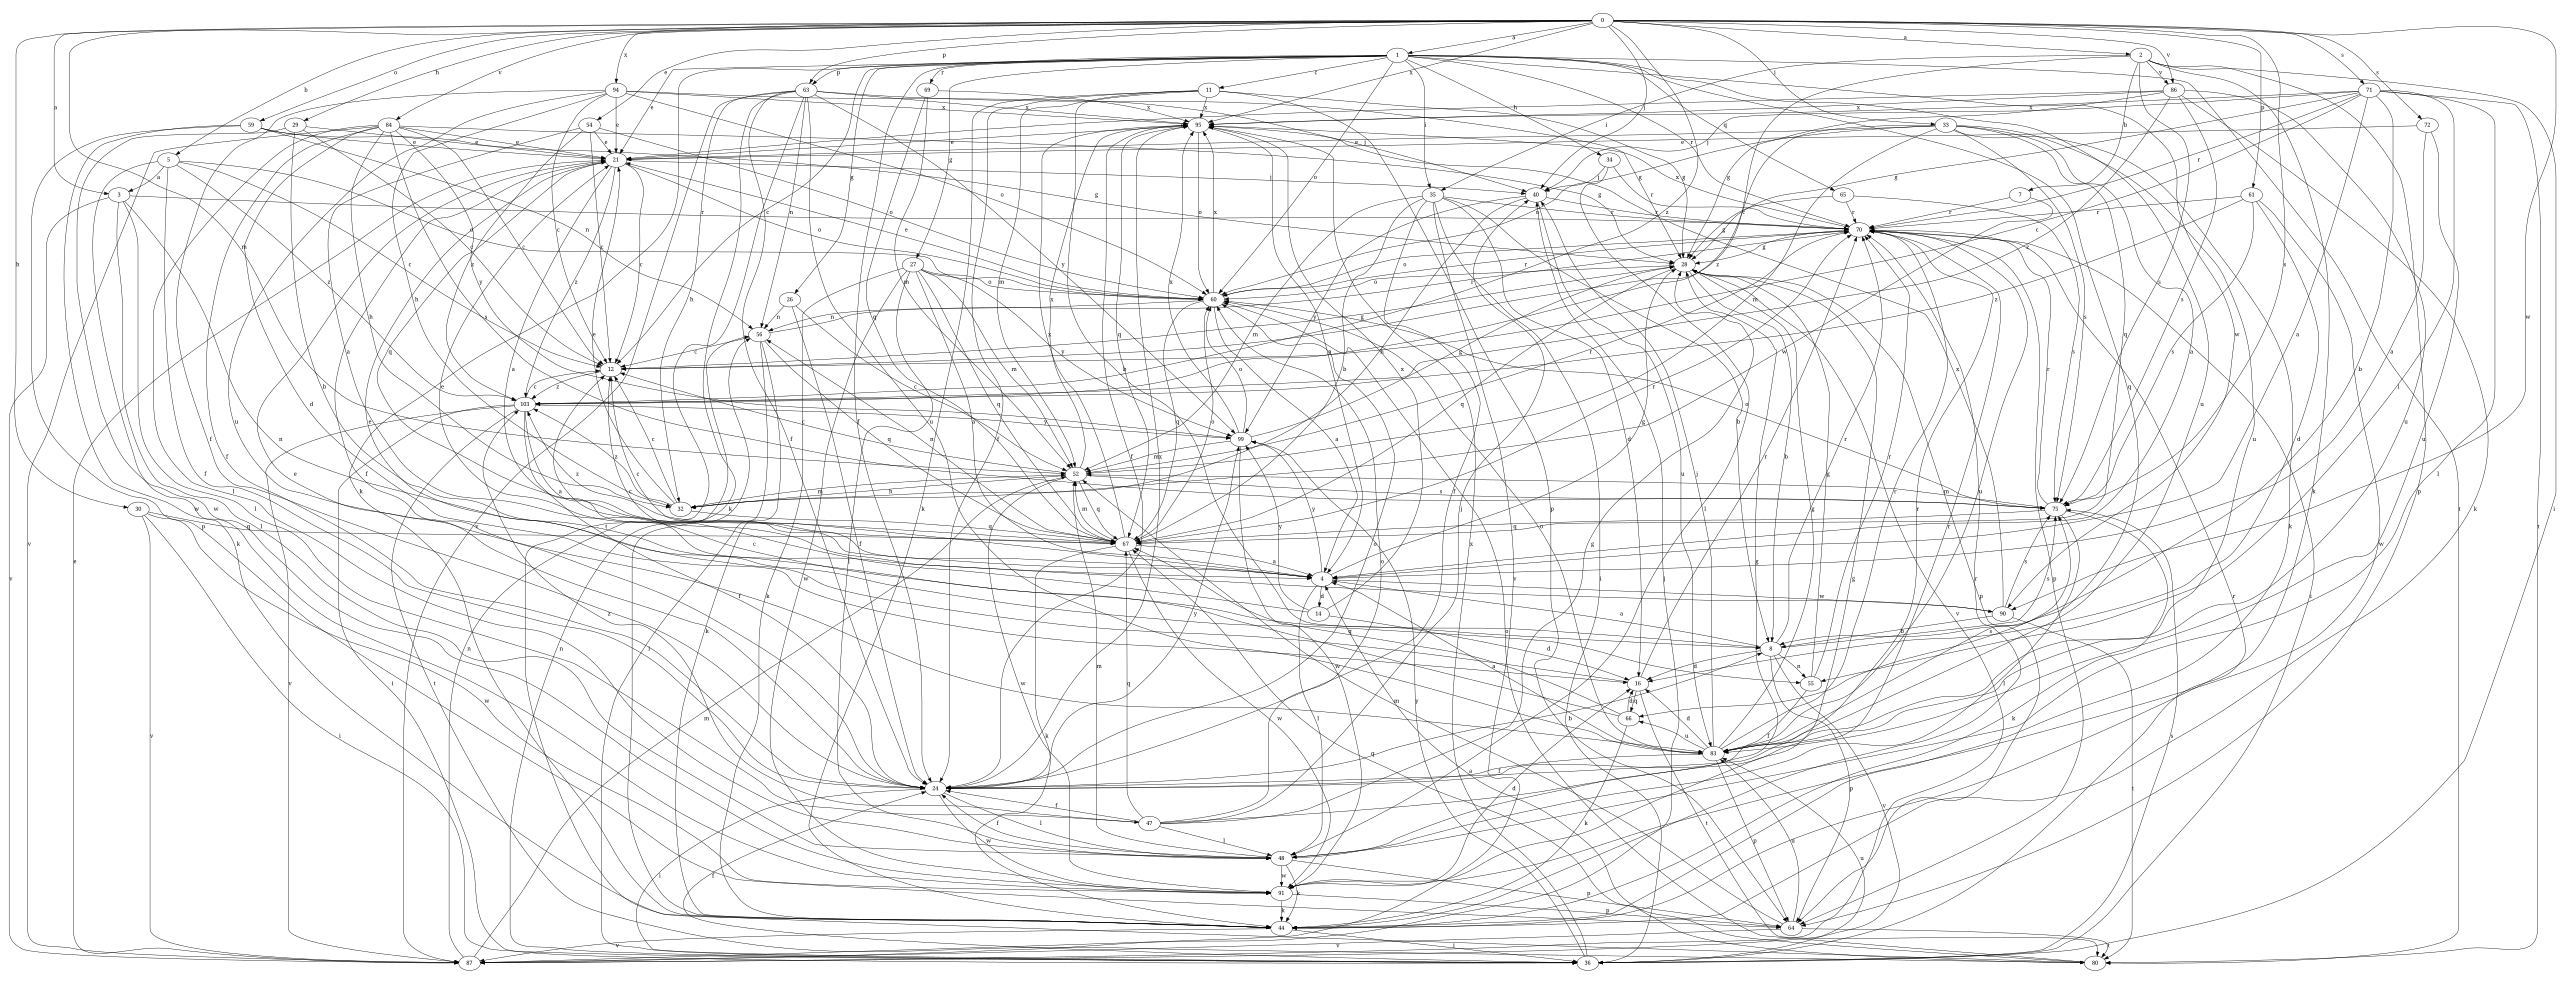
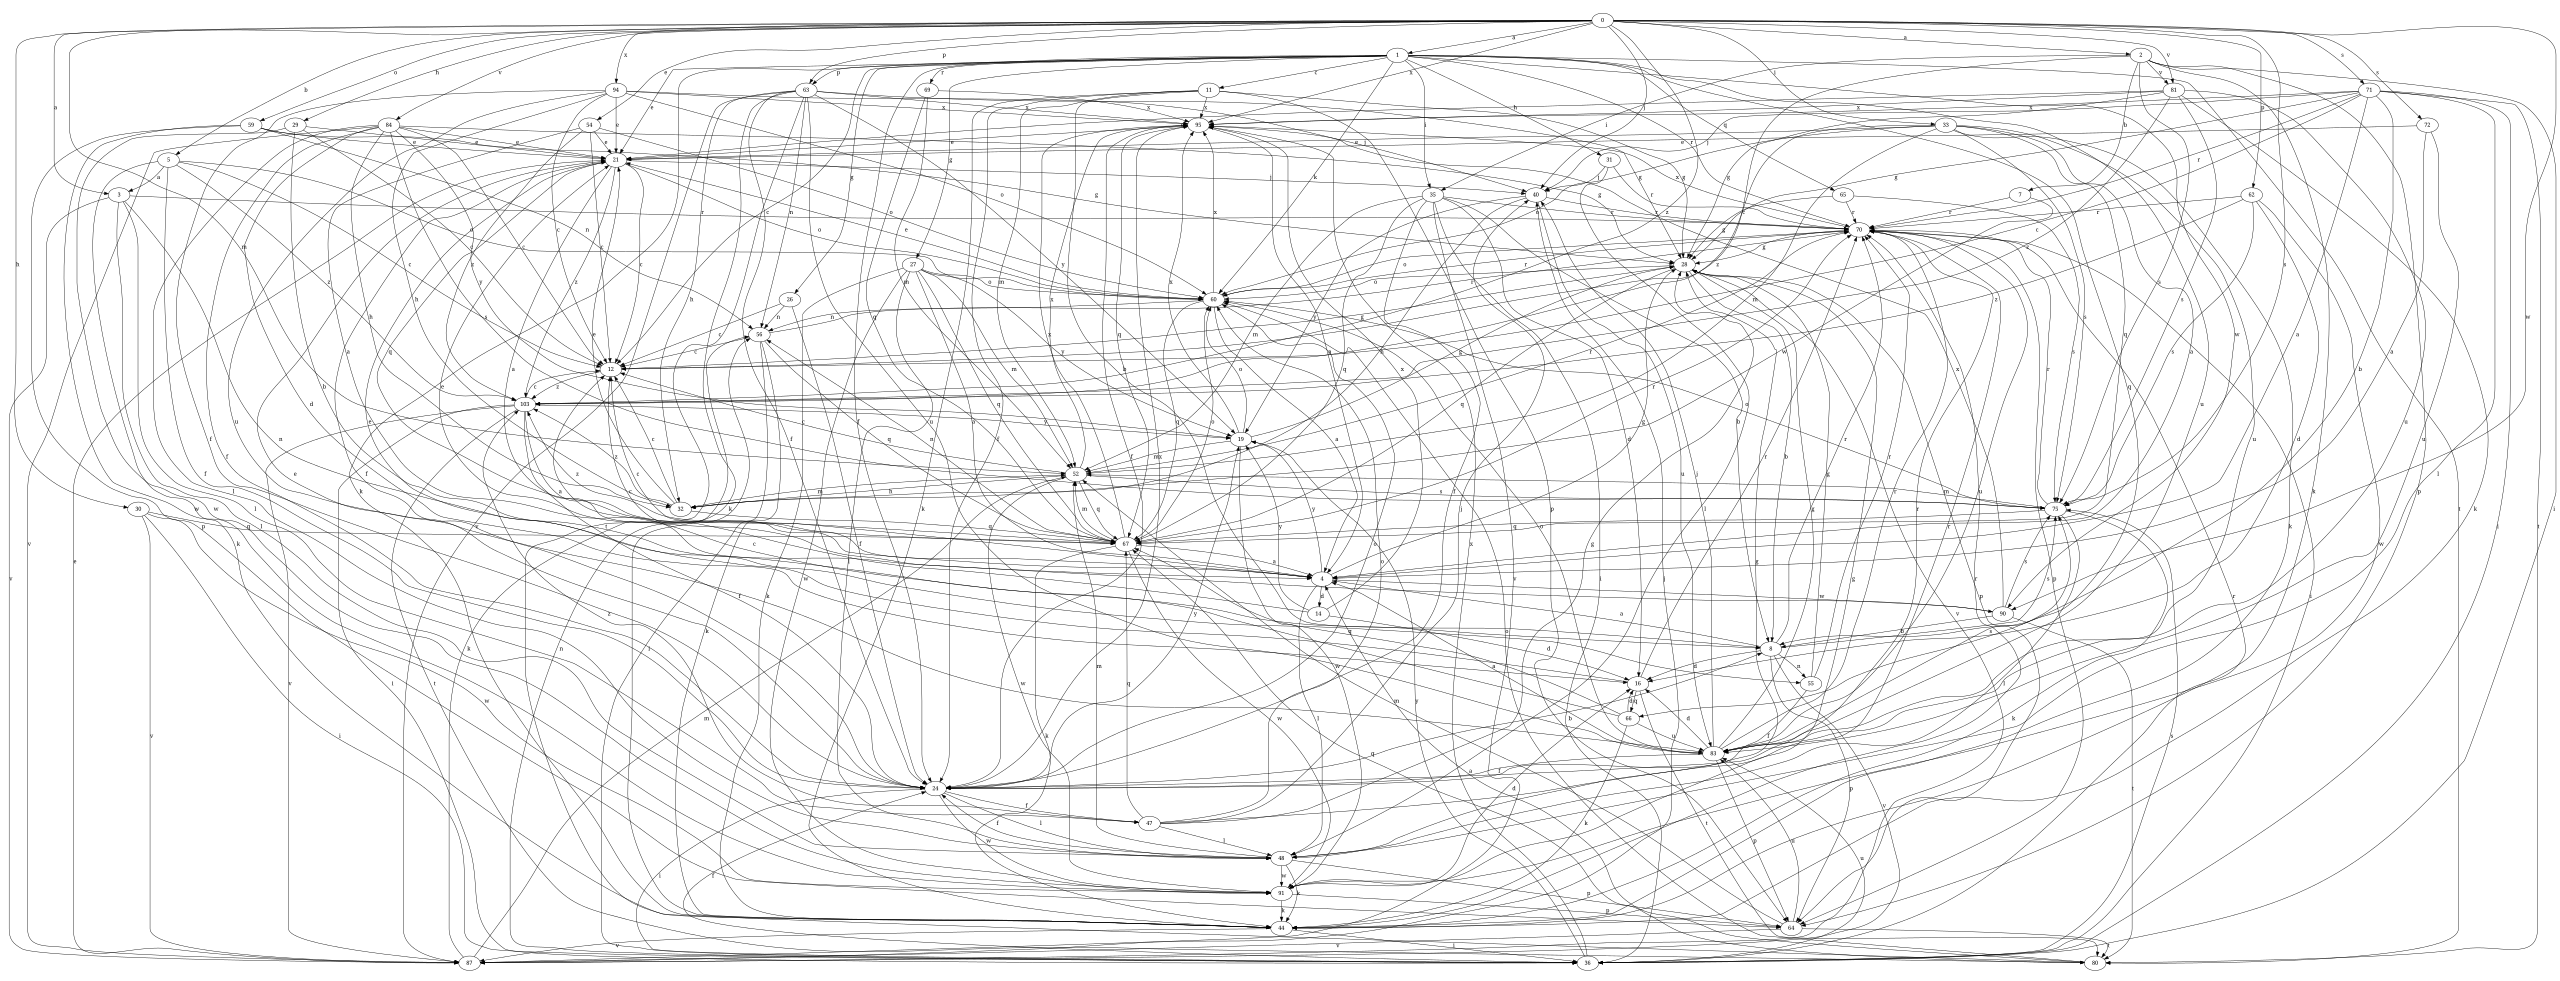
node "86": label "86" -> "81"
node "34": label "34" -> "31"
edge "1" -> "60": label "o" -> "k"
node "61": label "61" -> "62"
edge "95" -> "60": removed, label "o"
edge "35" -> "67": label "b" -> "q"
edge "26" -> "52": now "26" -> "12"
node "99": label "99" -> "19"
edge "71" -> "55": now "71" -> "36"
edge "87" -> "56": label "n" -> "k"
edge "83" -> "66": reversed
edge "47" -> "24": reversed
